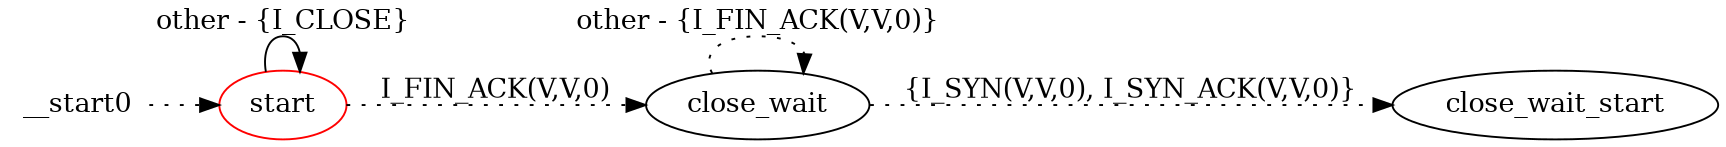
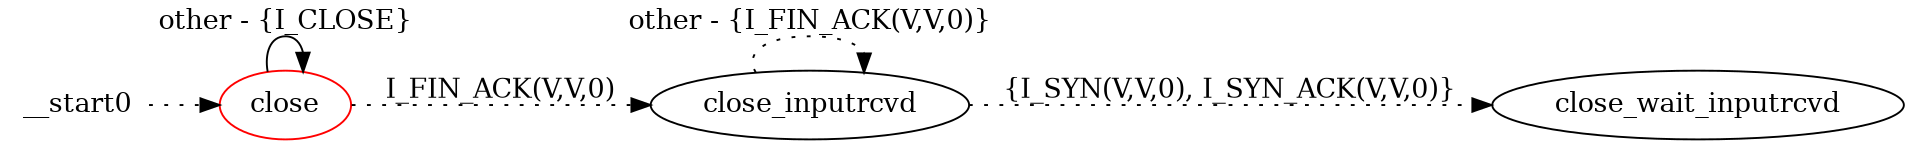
node "start": label "start" -> "close"
node "close_wait": label "close_wait" -> "close_inputrcvd"
node "close_wait_start": label "close_wait_start" -> "close_wait_inputrcvd"
